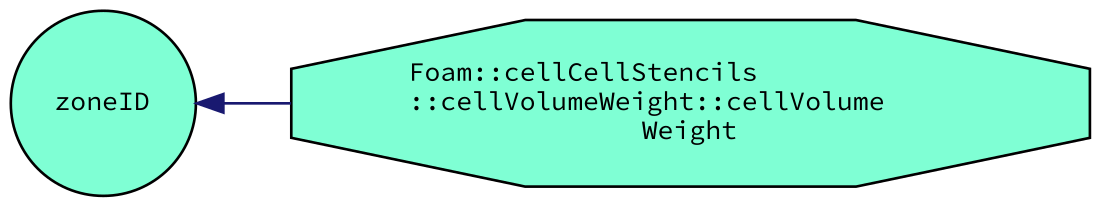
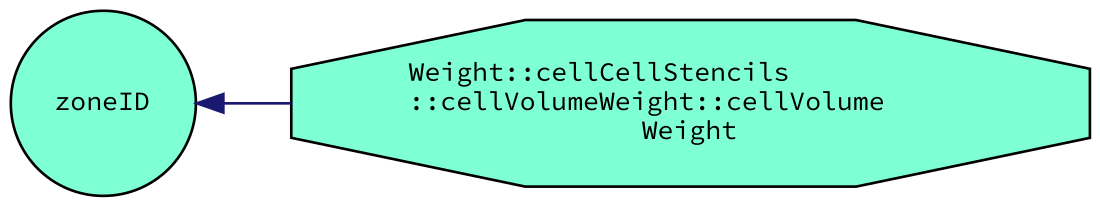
node "Foam::cellCellStencils ::cellVolumeWeight::cellVolume Weight": label "Foam::cellCellStencils ::cellVolumeWeight::cellVolume Weight" -> "Weight::cellCellStencils ::cellVolumeWeight::cellVolume Weight"
